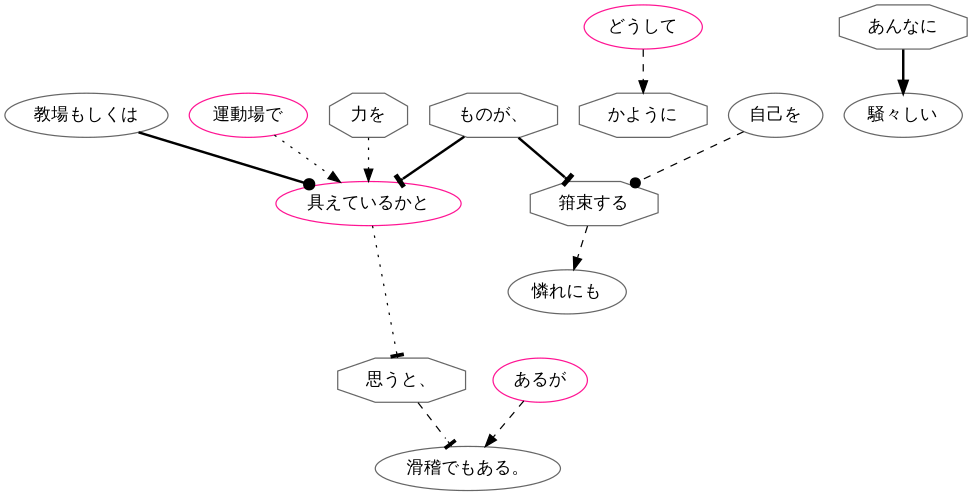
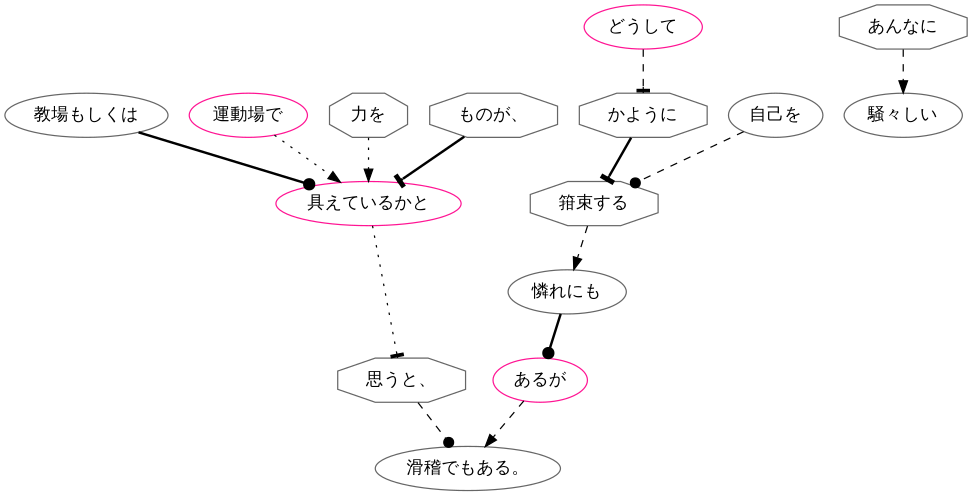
edge "あんなに" -> "騒々しい": style bold -> dashed
edge "どうして" -> "かように": arrowhead normal -> tee
edge "ものが、" -> "箝束する": now "かように" -> "箝束する"
edge "憐れにも" -> "あるが": added
edge "思うと、" -> "滑稽でもある。": arrowhead tee -> dot
